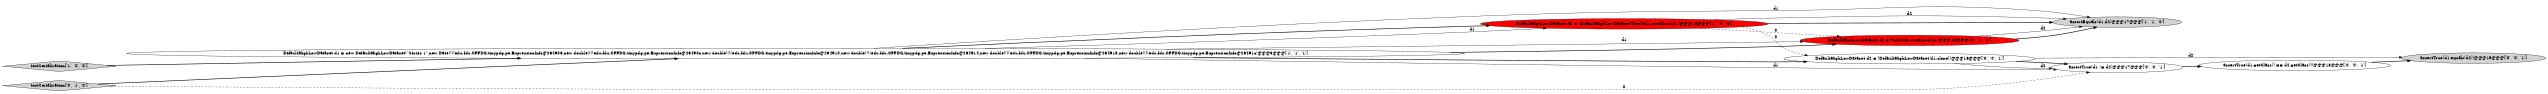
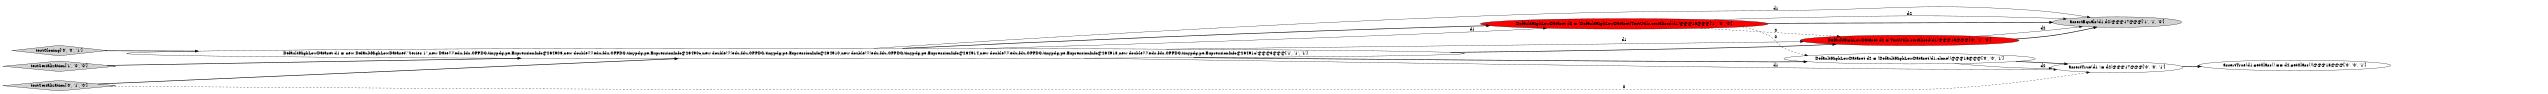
node "testCloning['0', '0', '1']": added
node "assertTrue(d1.equals(d2))@@@19@@@['0', '0', '1']": removed
